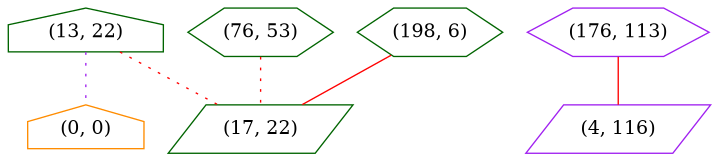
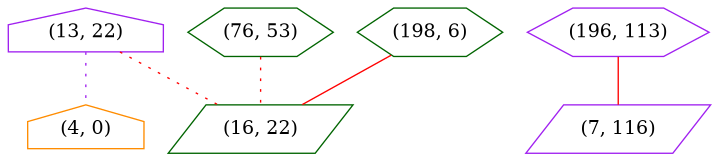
node "(13, 22)": color darkgreen -> purple
node "(176, 113)": label "(176, 113)" -> "(196, 113)"
node "(0, 0)": label "(0, 0)" -> "(4, 0)"
node "(17, 22)": label "(17, 22)" -> "(16, 22)"
node "(4, 116)": label "(4, 116)" -> "(7, 116)"
